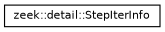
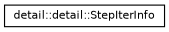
node "zeek::detail::StepIterInfo": label "zeek::detail::StepIterInfo" -> "detail::detail::StepIterInfo"
